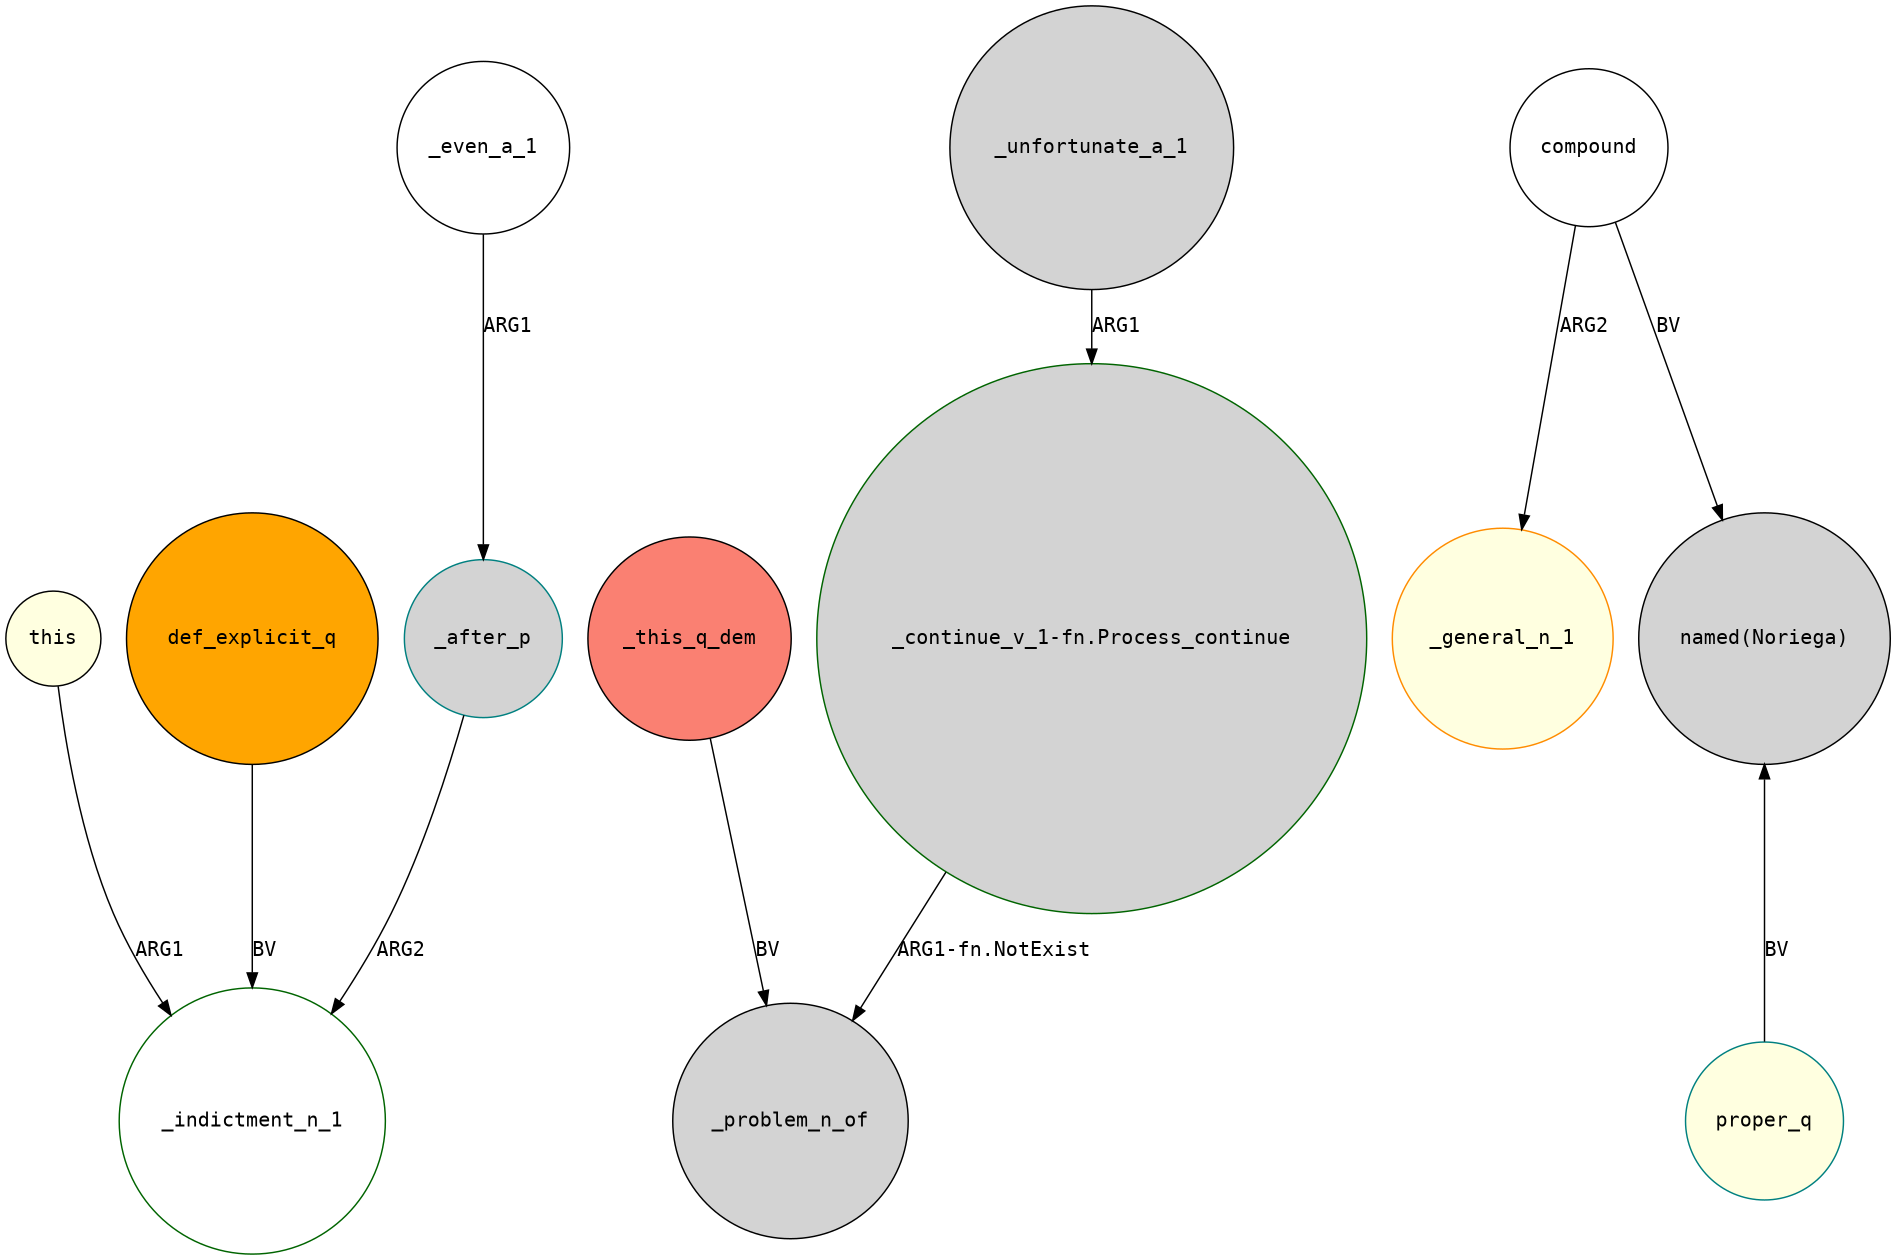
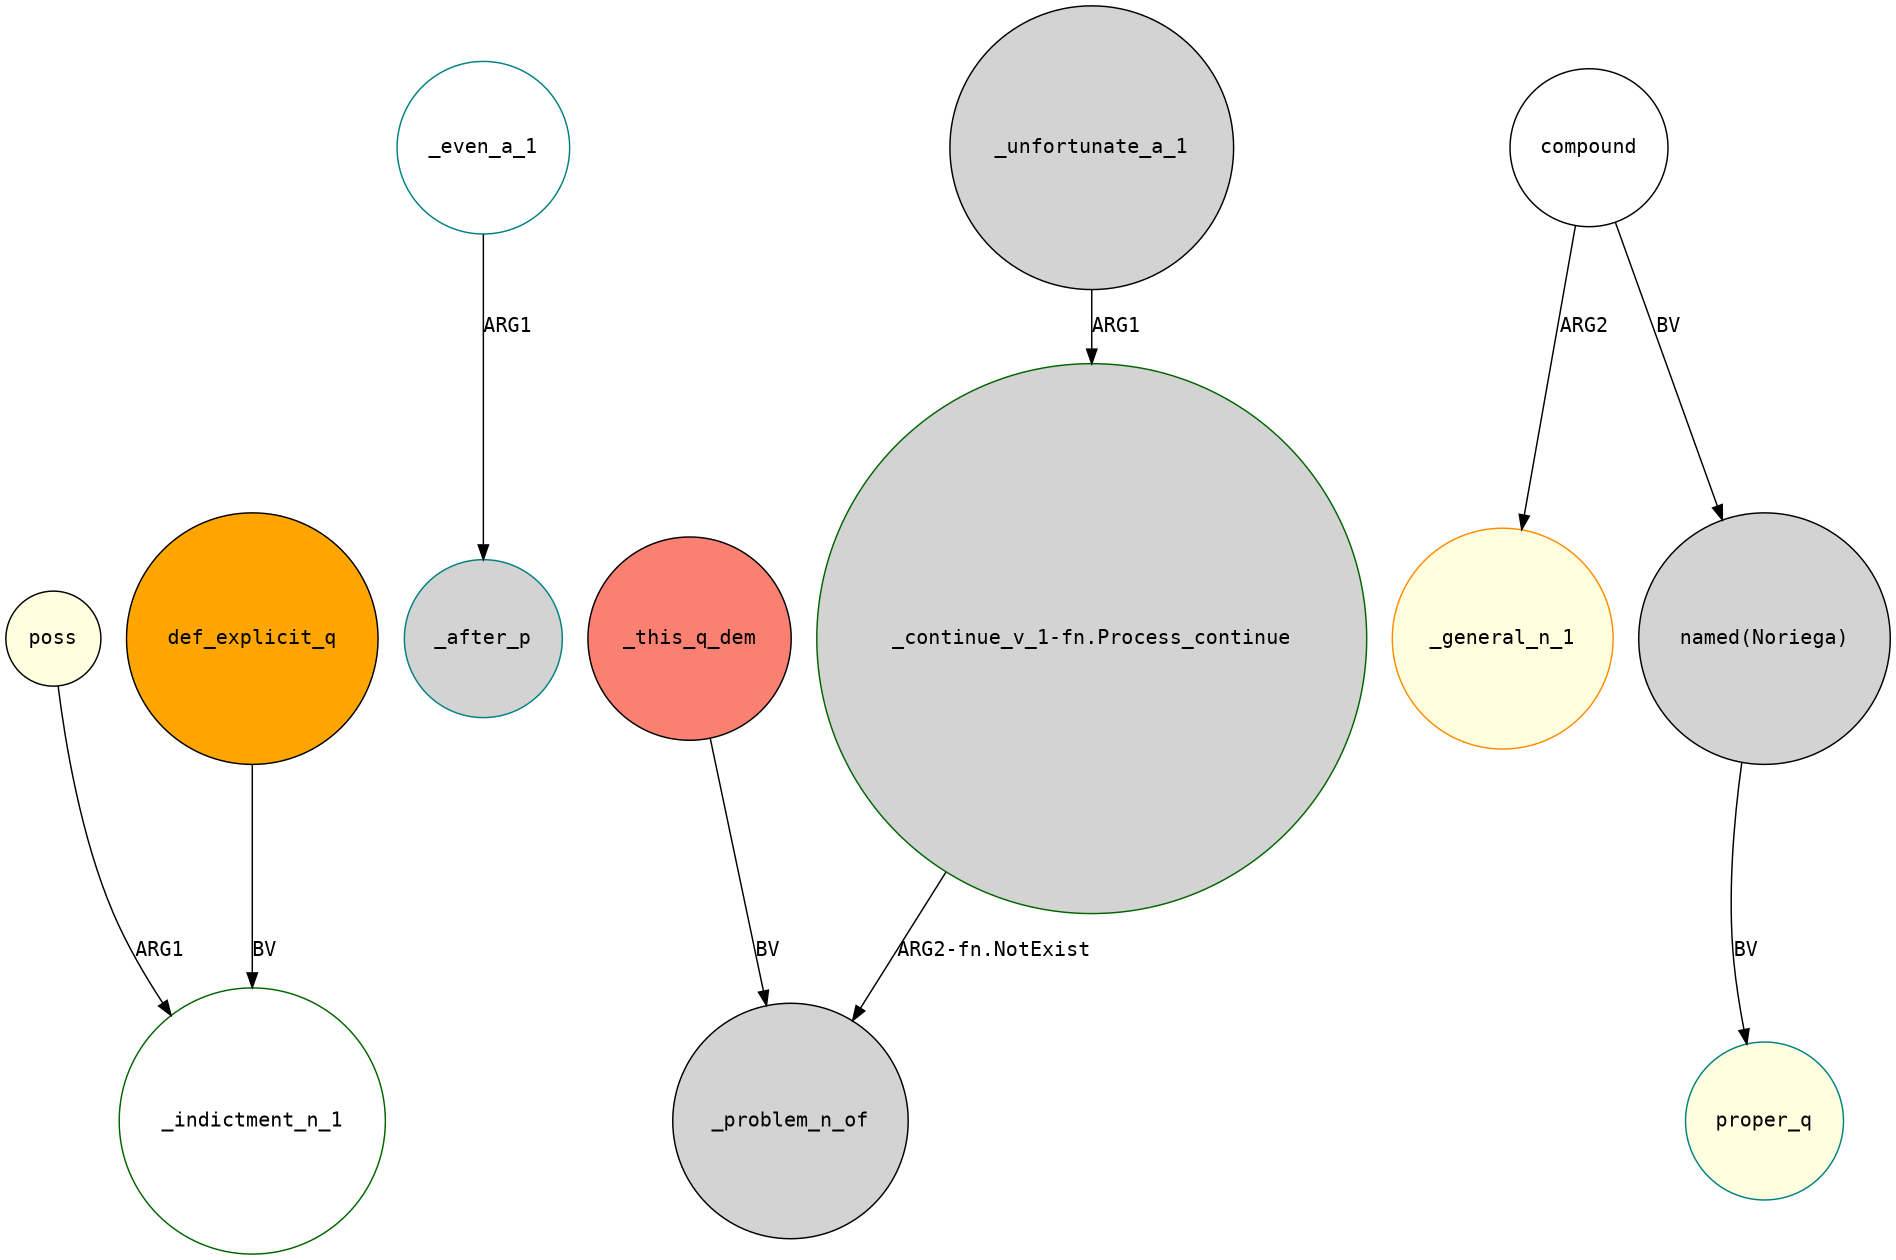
node "_even_a_1": color black -> teal
node "this": label "this" -> "poss"
edge "_after_p" -> "_indictment_n_1": removed, label "ARG2"
edge "proper_q" -> "named(Noriega)": reversed
edge "_continue_v_1-fn.Process_continue" -> "_problem_n_of": label "ARG1-fn.NotExist" -> "ARG2-fn.NotExist"
